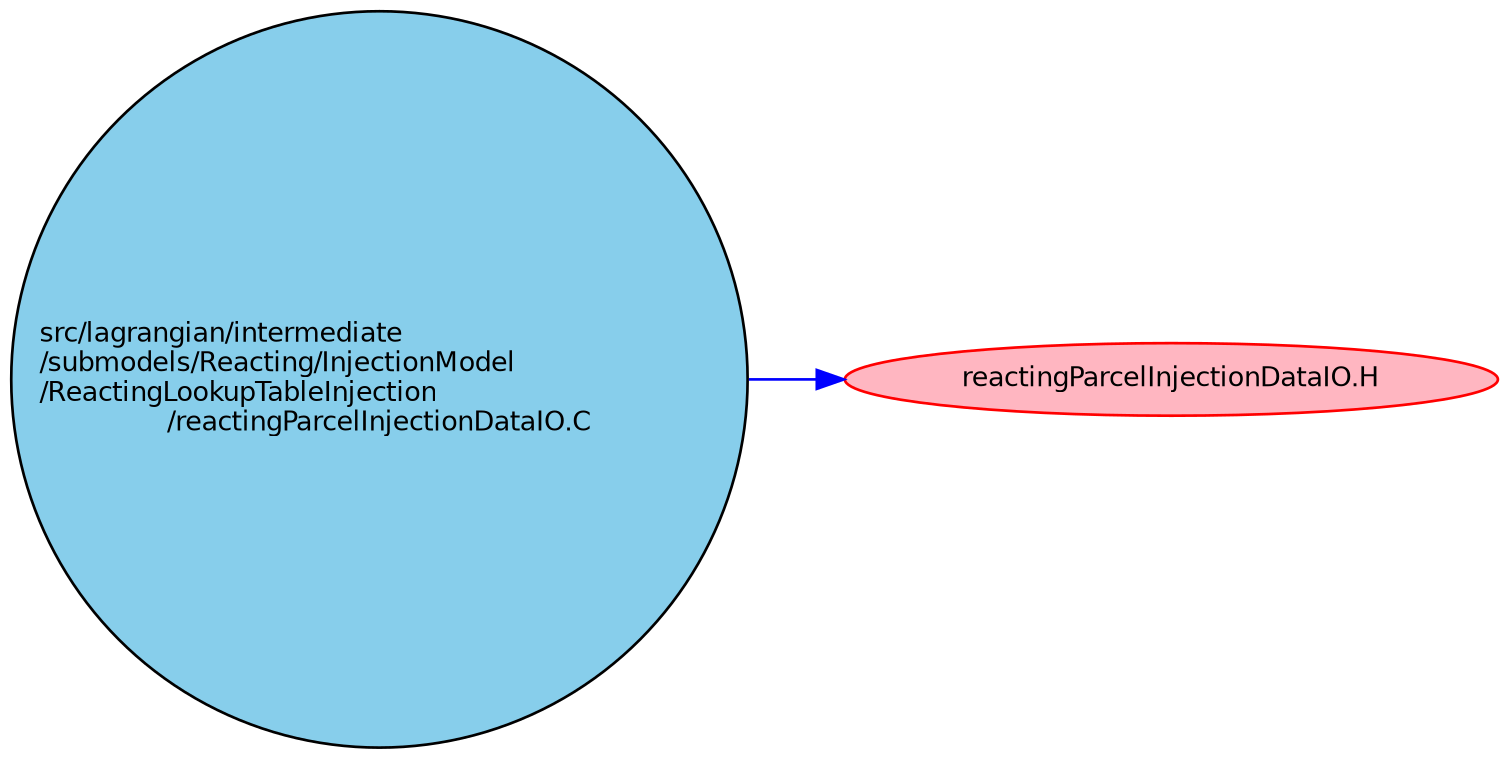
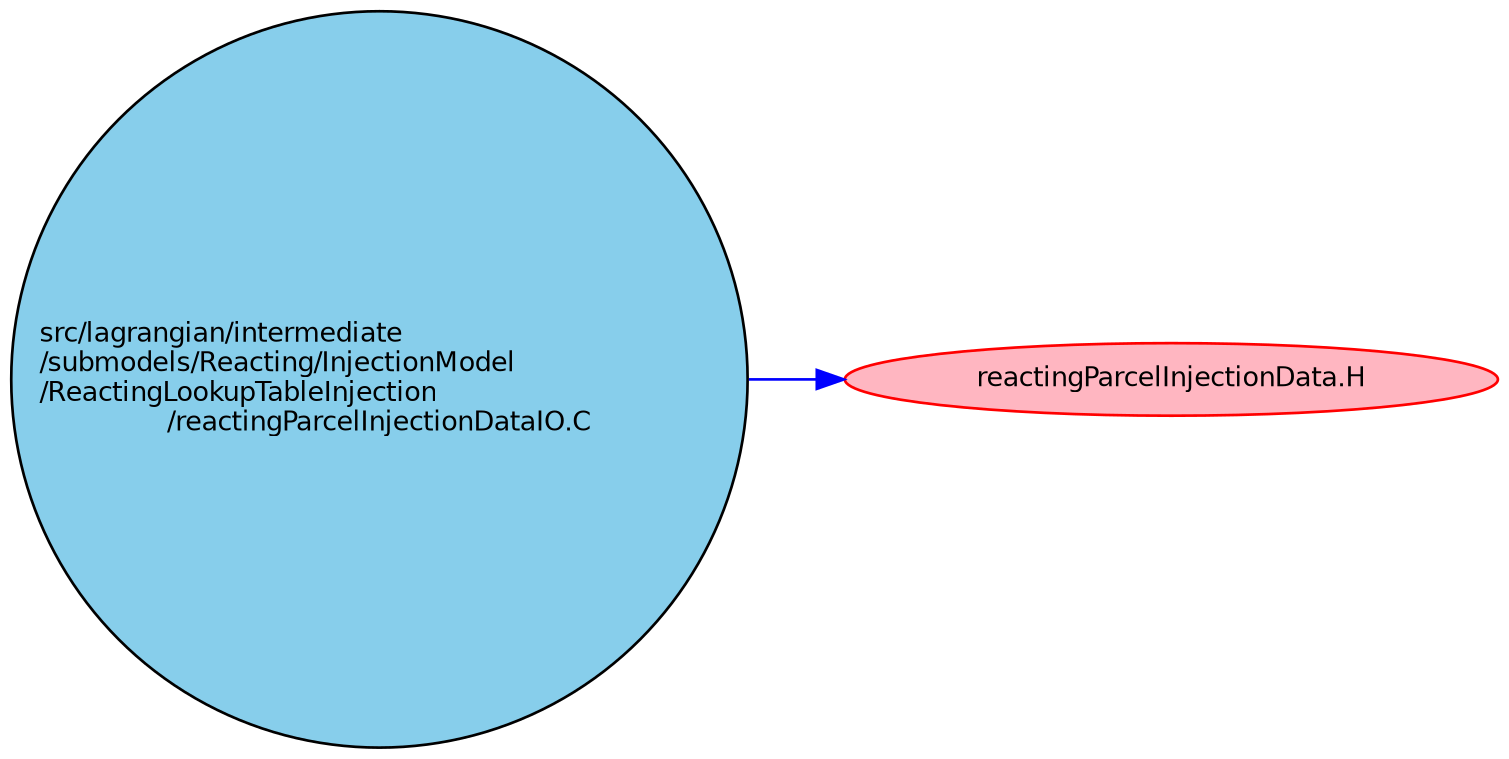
node "reactingParcelInjectionDataIO.H": label "reactingParcelInjectionDataIO.H" -> "reactingParcelInjectionData.H"
